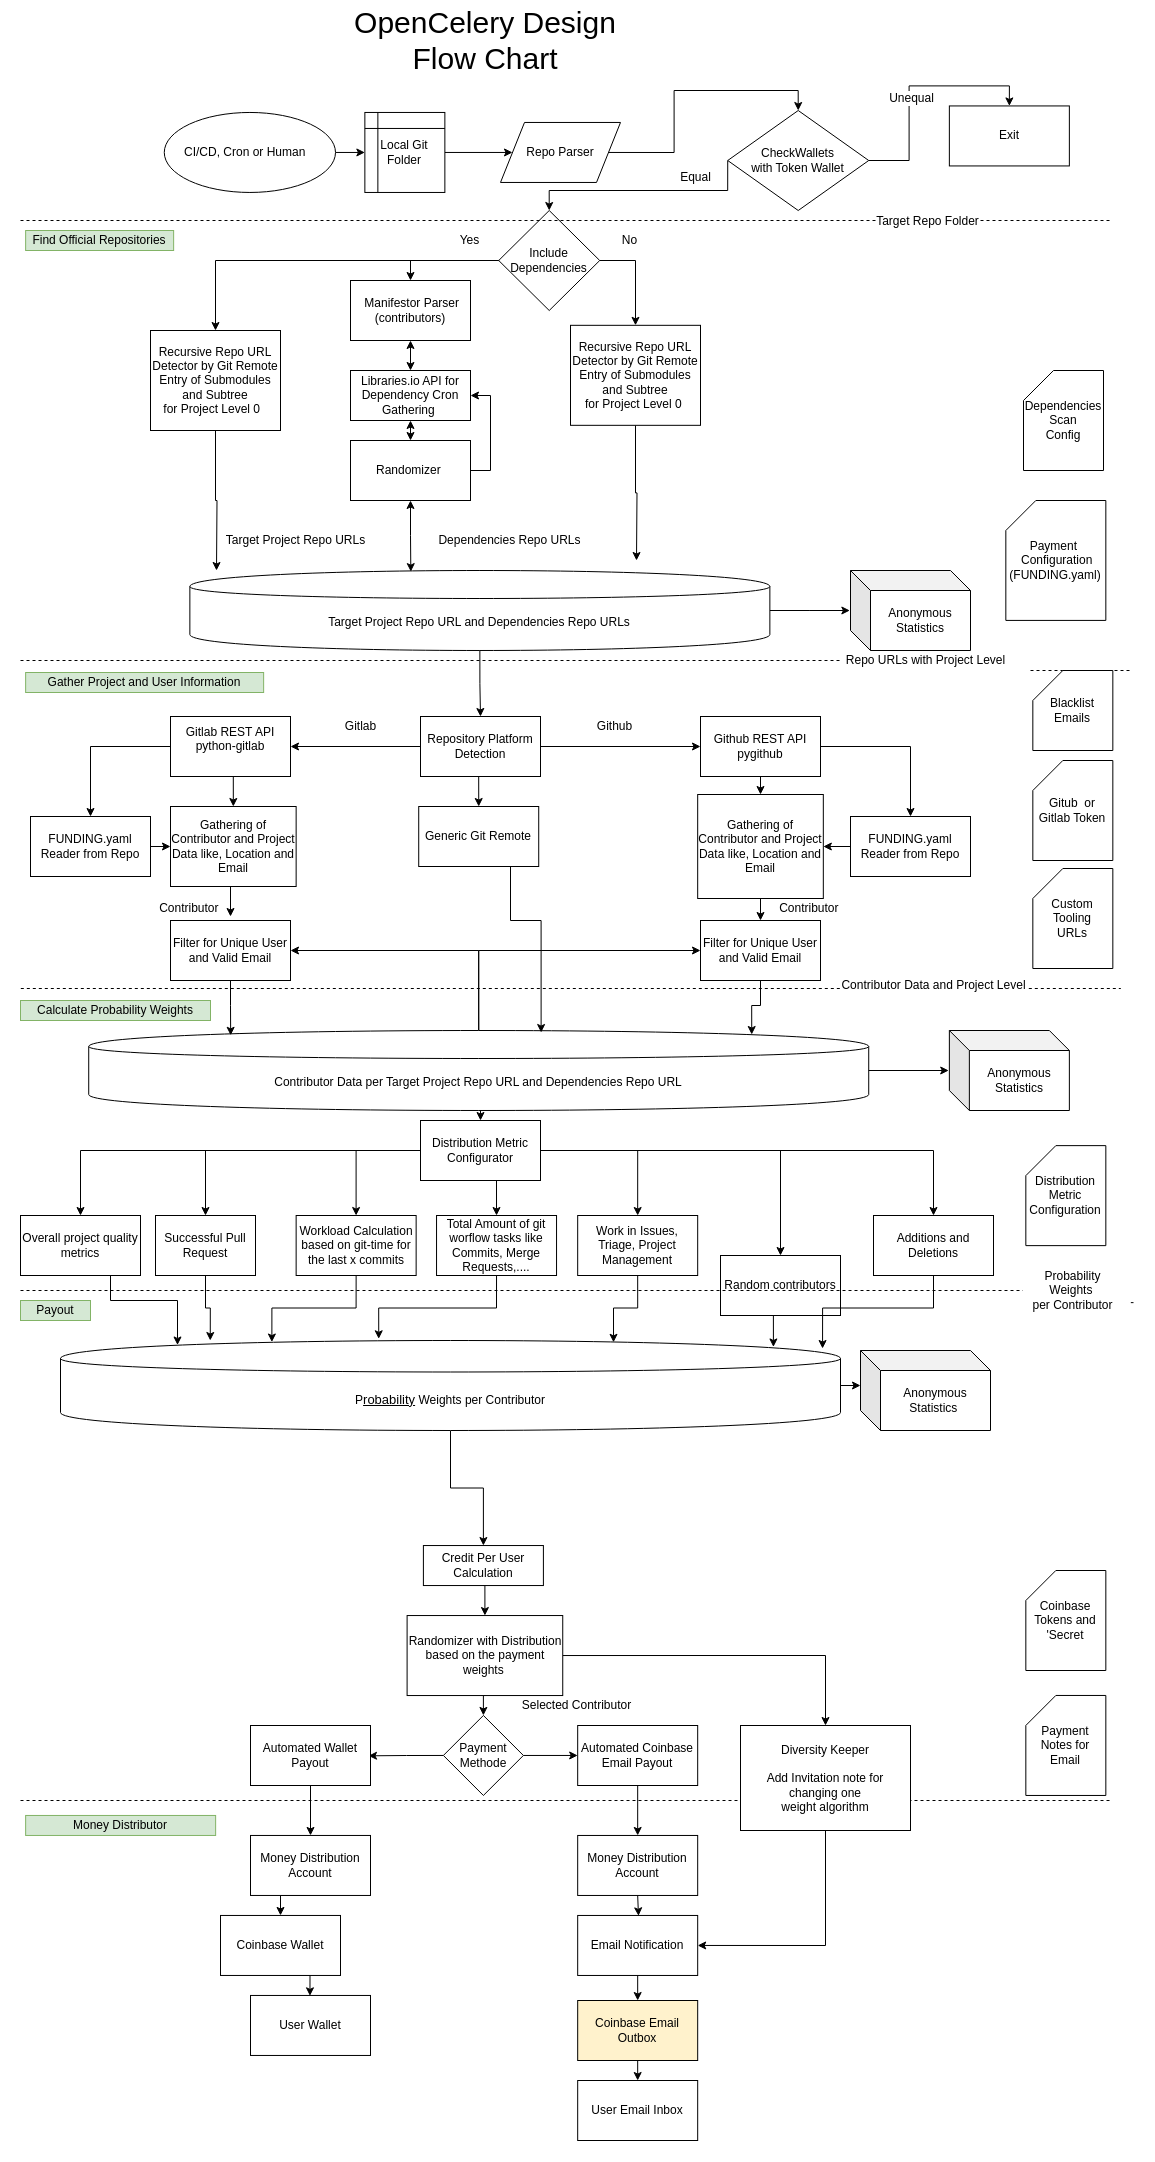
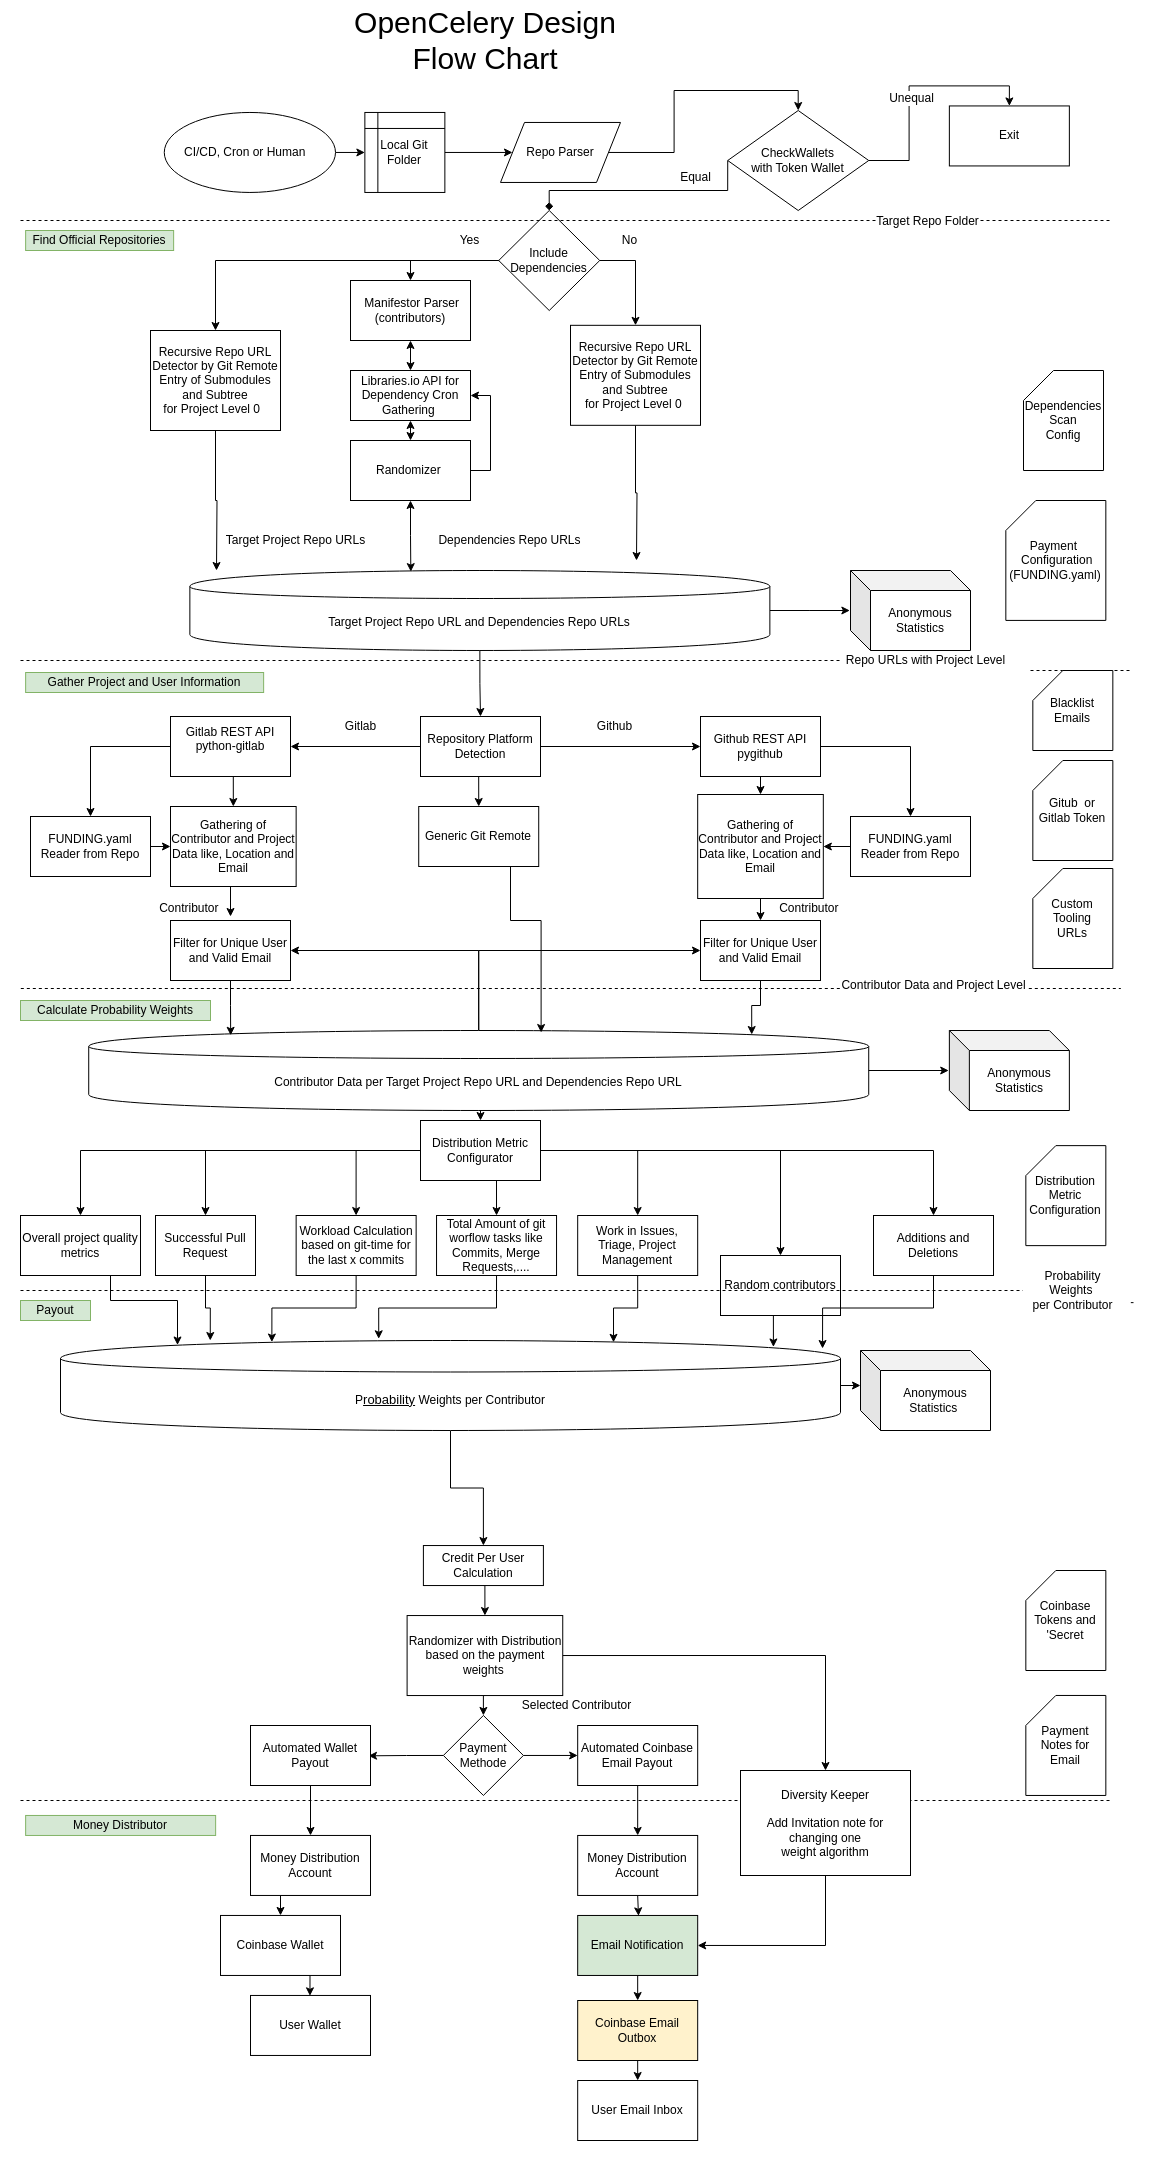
edge "CheckWallets with Token Wallet" -> "Include Dependencies": arrowhead classic -> diamond
node "Diversity Keeper Add Invitation note for changing one weight algorithm": moved (826, 1778) -> (826, 1823)
node "Email Notification": fillcolor #ffffff -> #d5e8d4
